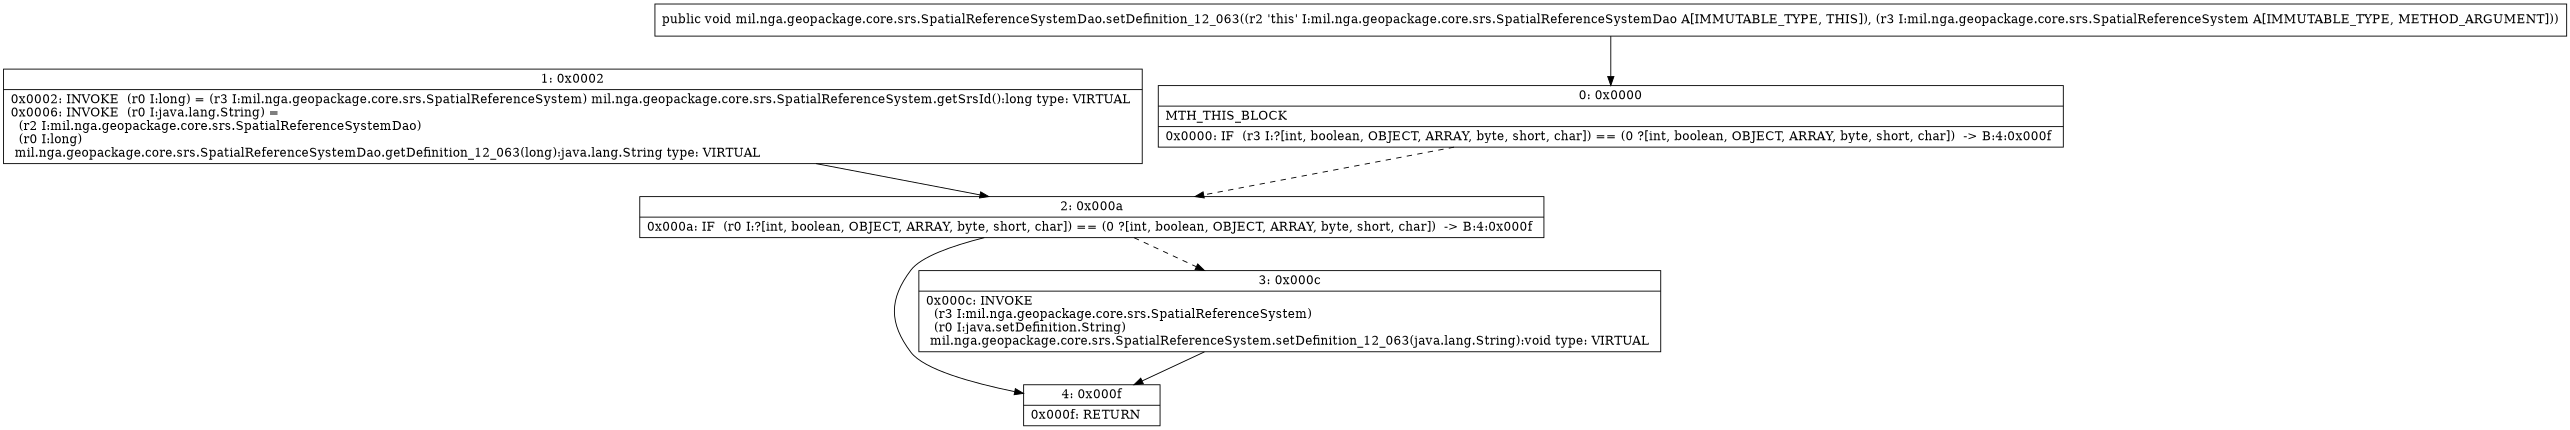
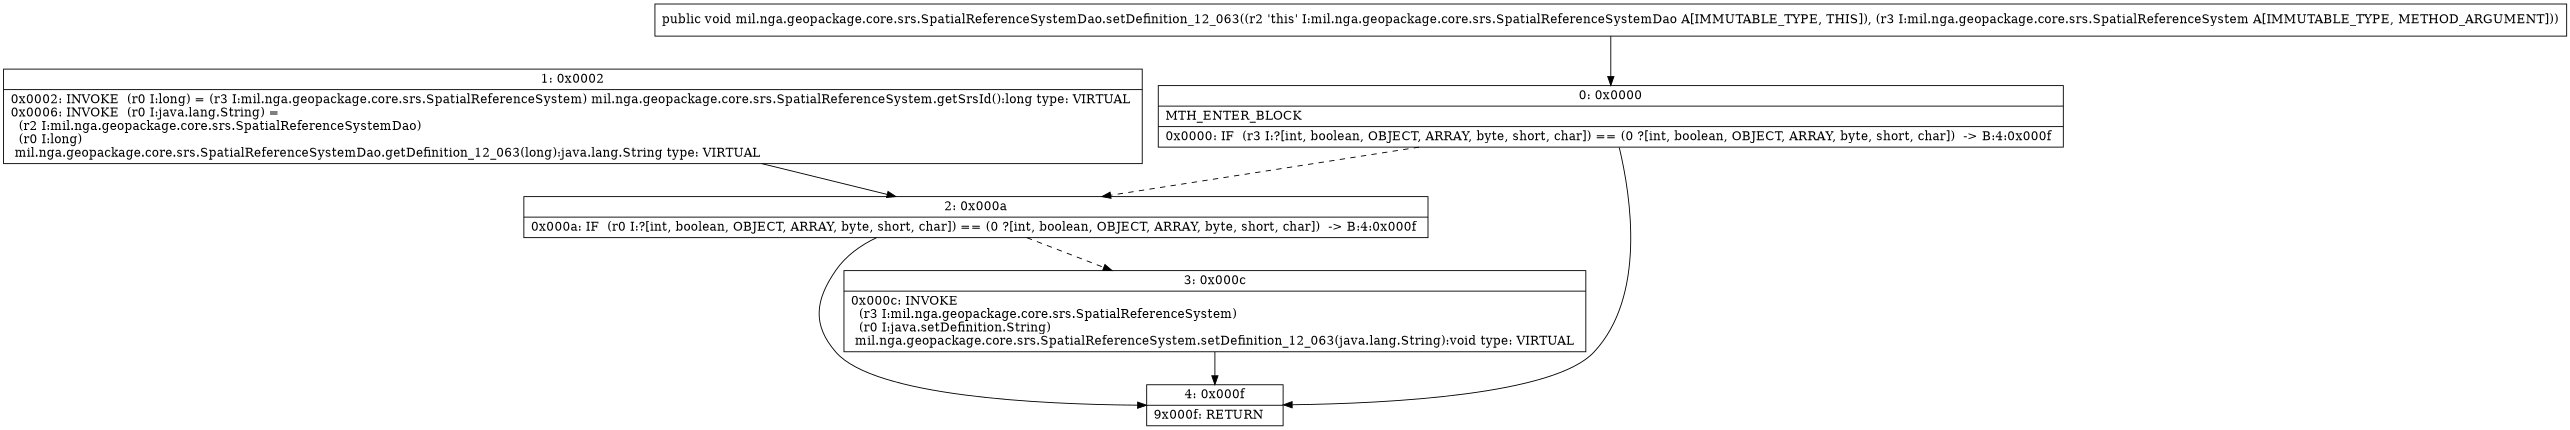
node "0: 0x0000": text "MTH_THIS_BLOCK" -> "MTH_ENTER_BLOCK"
edge "0: 0x0000" -> "4: 0x000f": added
node "4: 0x000f": text "0x000f: RETURN" -> "9x000f: RETURN"
